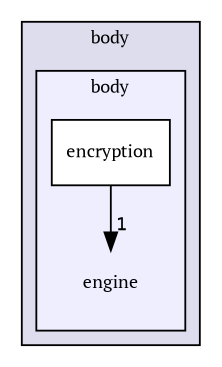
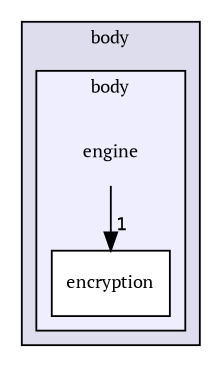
edge "encryption" -> "engine": reversed
